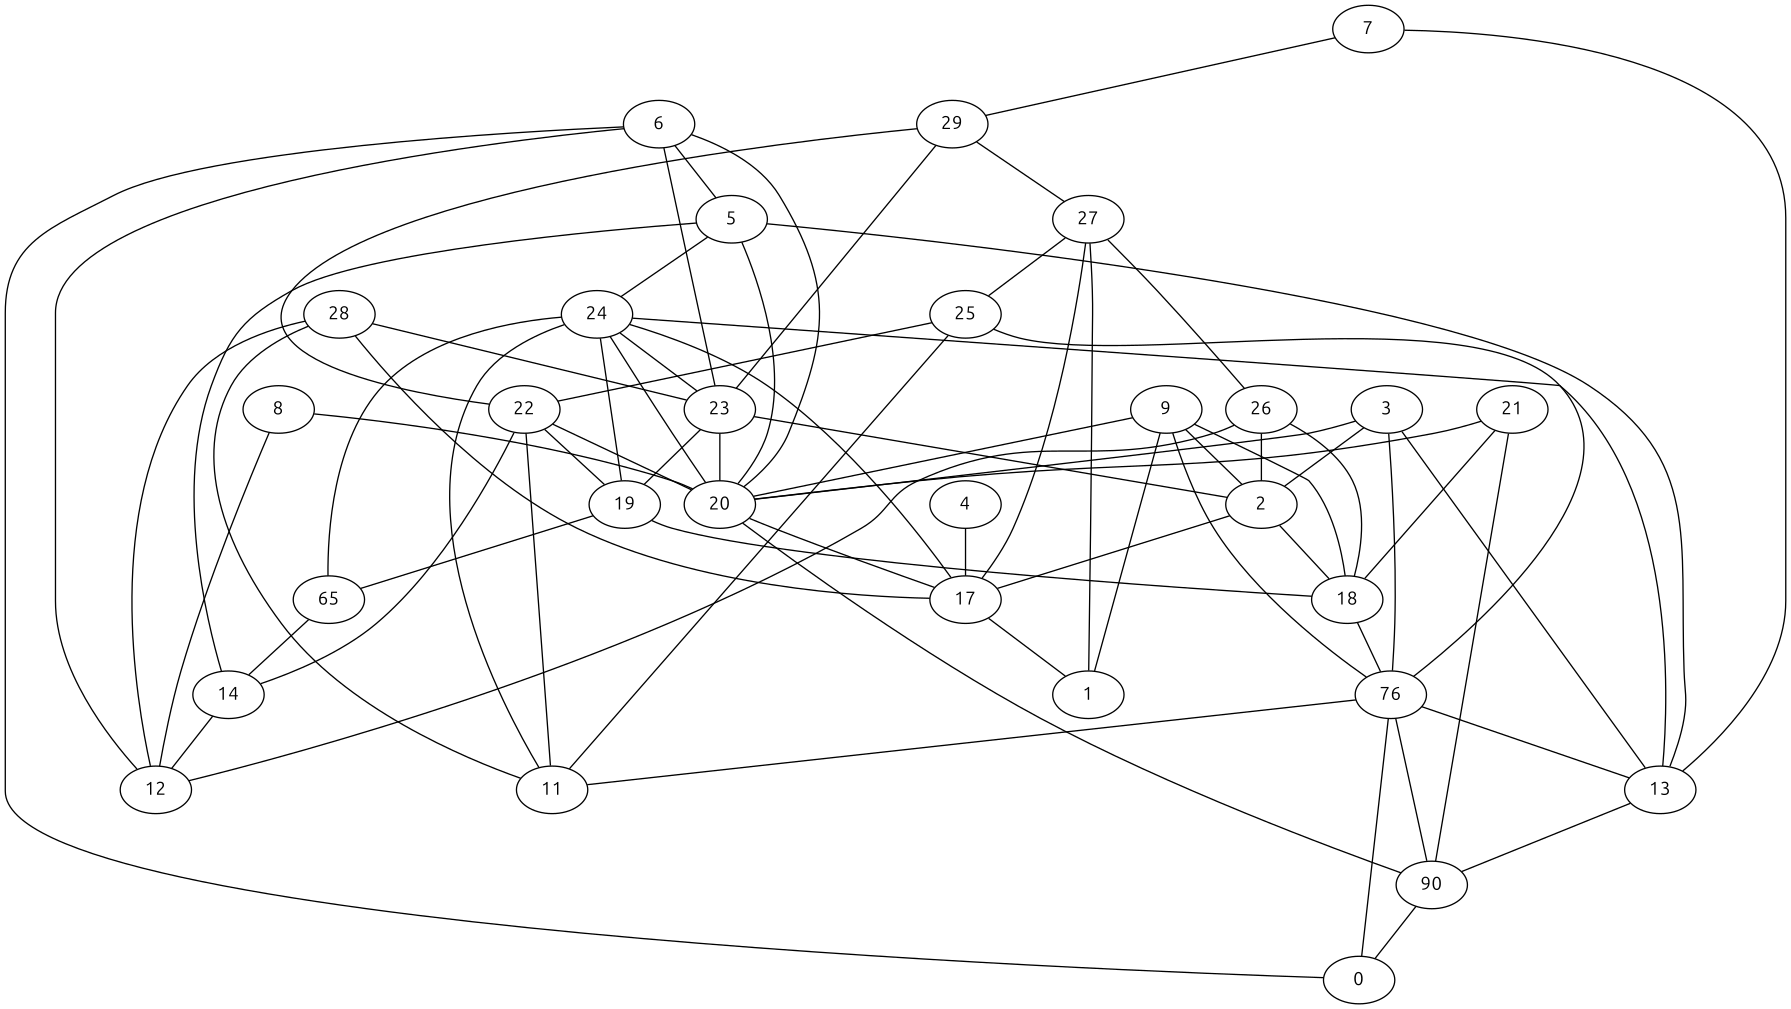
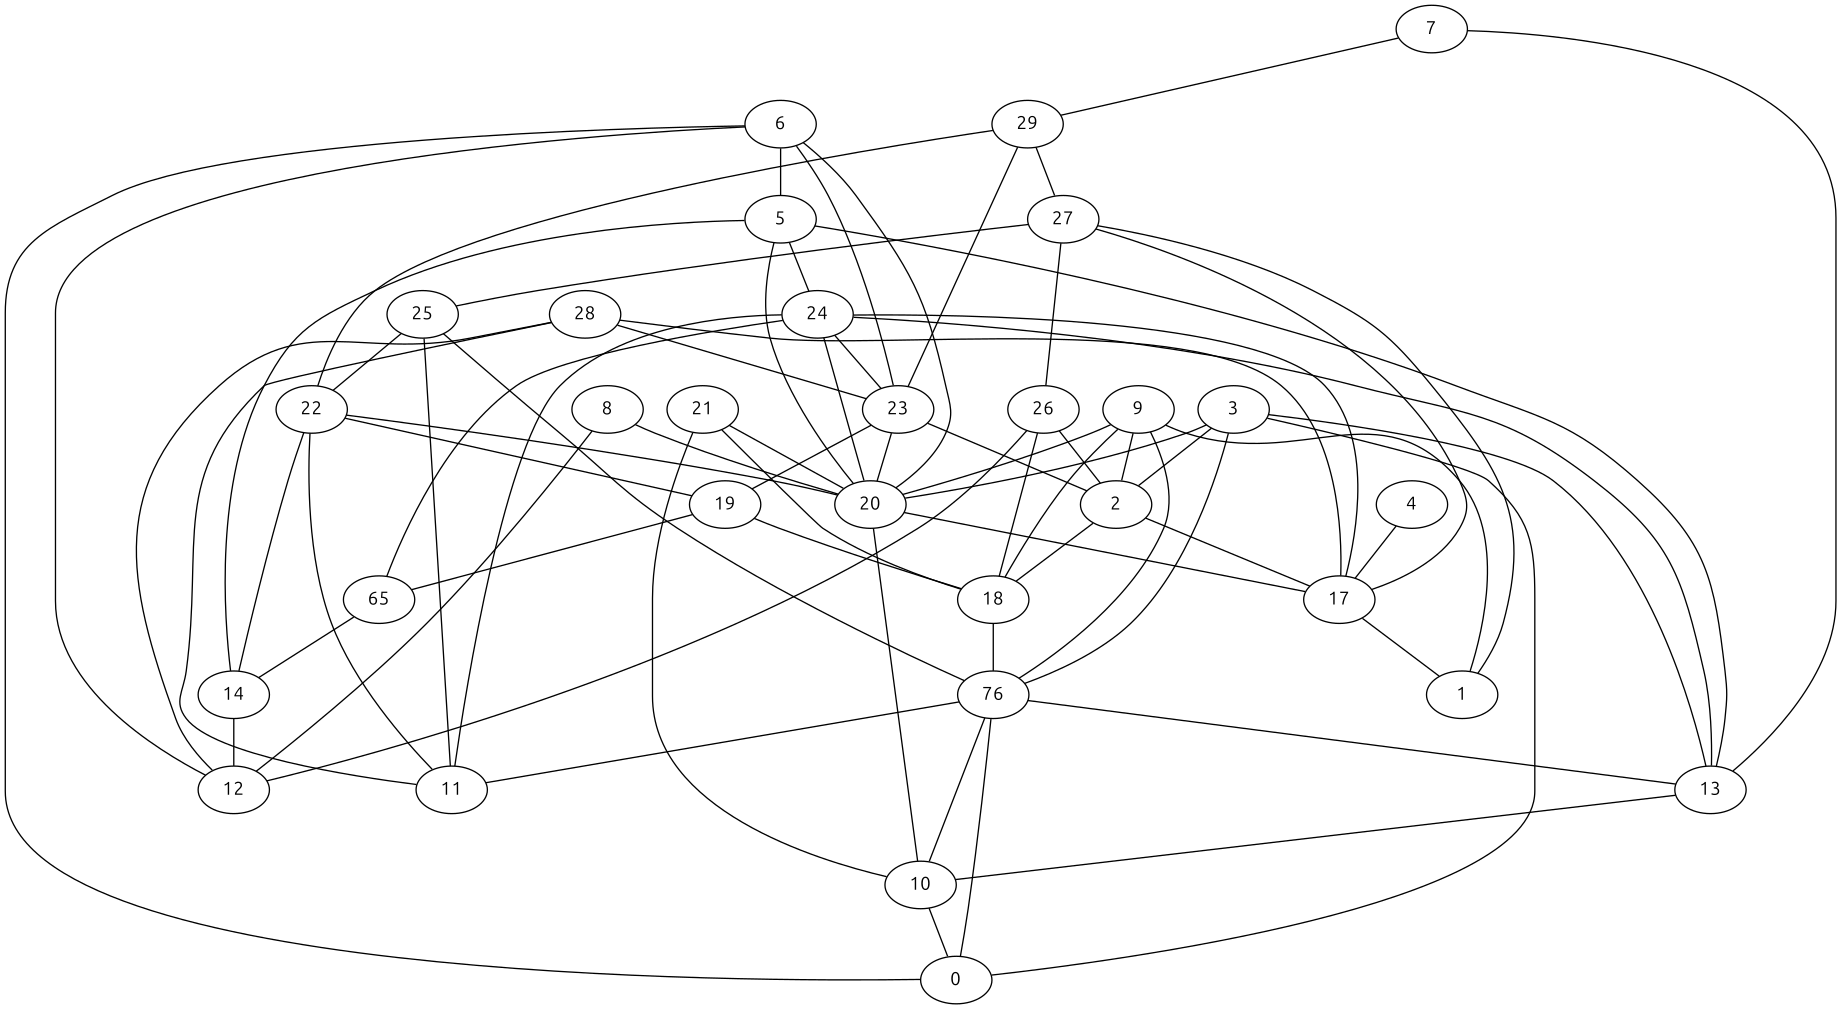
edge "24" -- "19": removed
edge "3" -- "0": added
node "90": label "90" -> "10"
